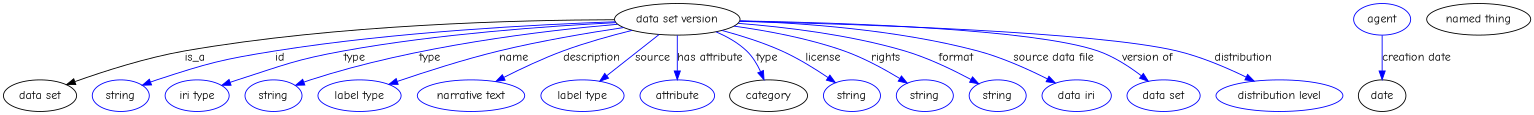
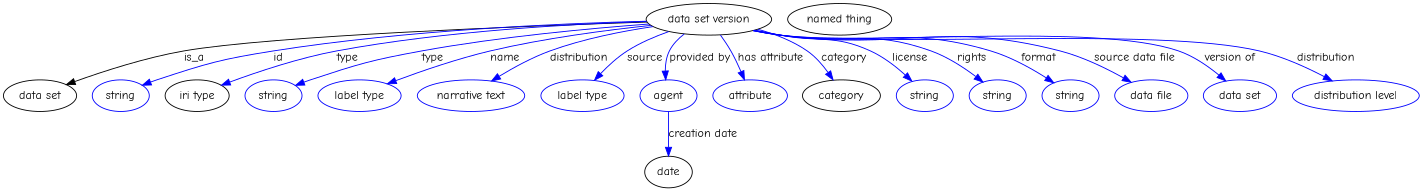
edge "data set version" -> "agent": added, label "provided by"
edge "data set version" -> "narrative text": label "description" -> "distribution"
edge "data set version" -> "category": label "type" -> "category"
node "iri type": color blue -> black
node "data iri": label "data iri" -> "data file"
